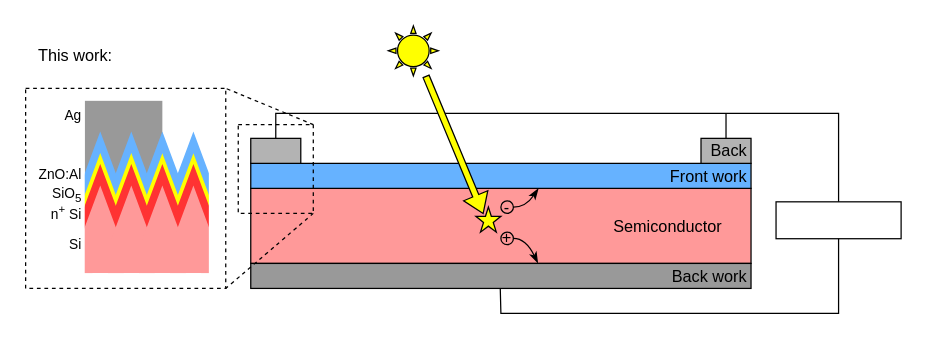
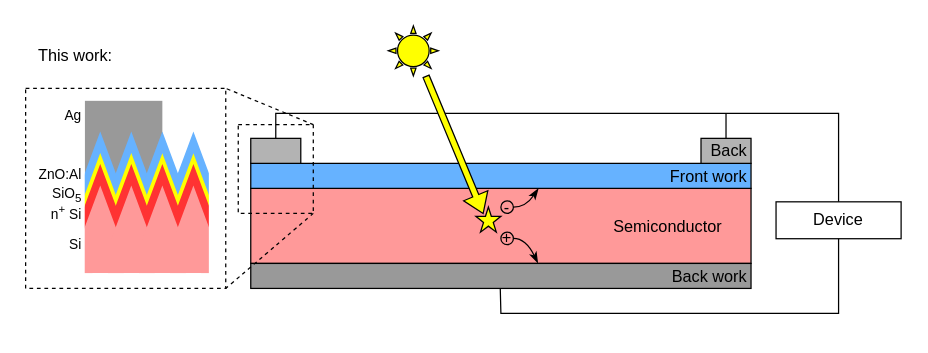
node "Device": added
